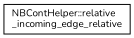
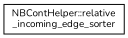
node "NBContHelper::relative _incoming_edge_relative": label "NBContHelper::relative _incoming_edge_relative" -> "NBContHelper::relative _incoming_edge_sorter"
